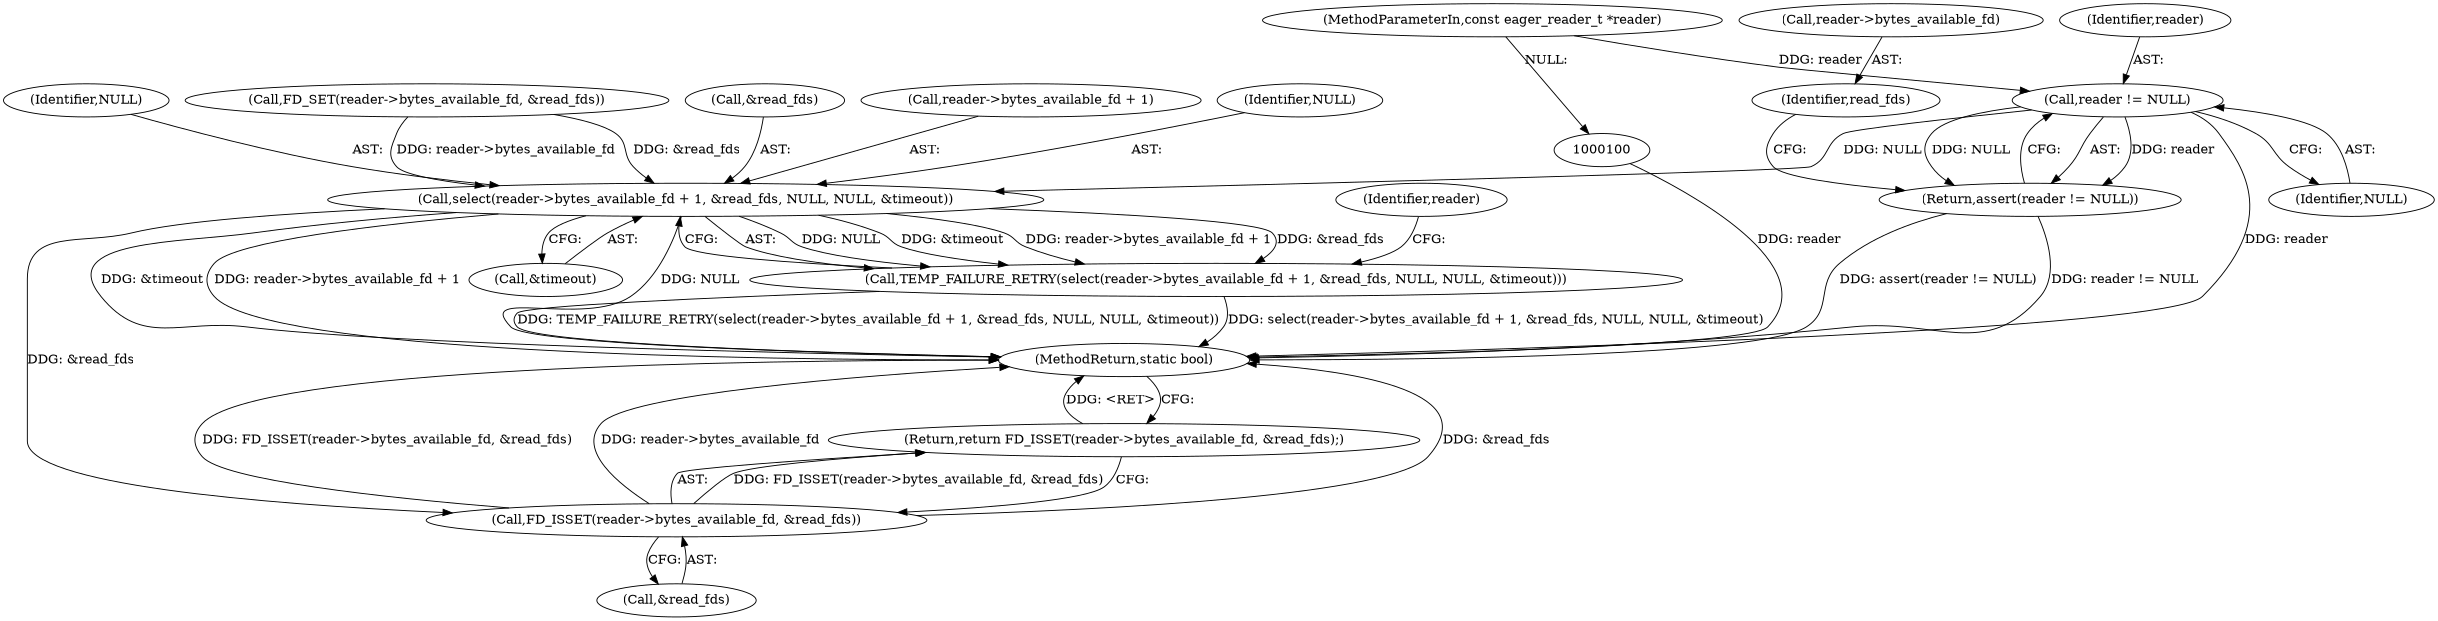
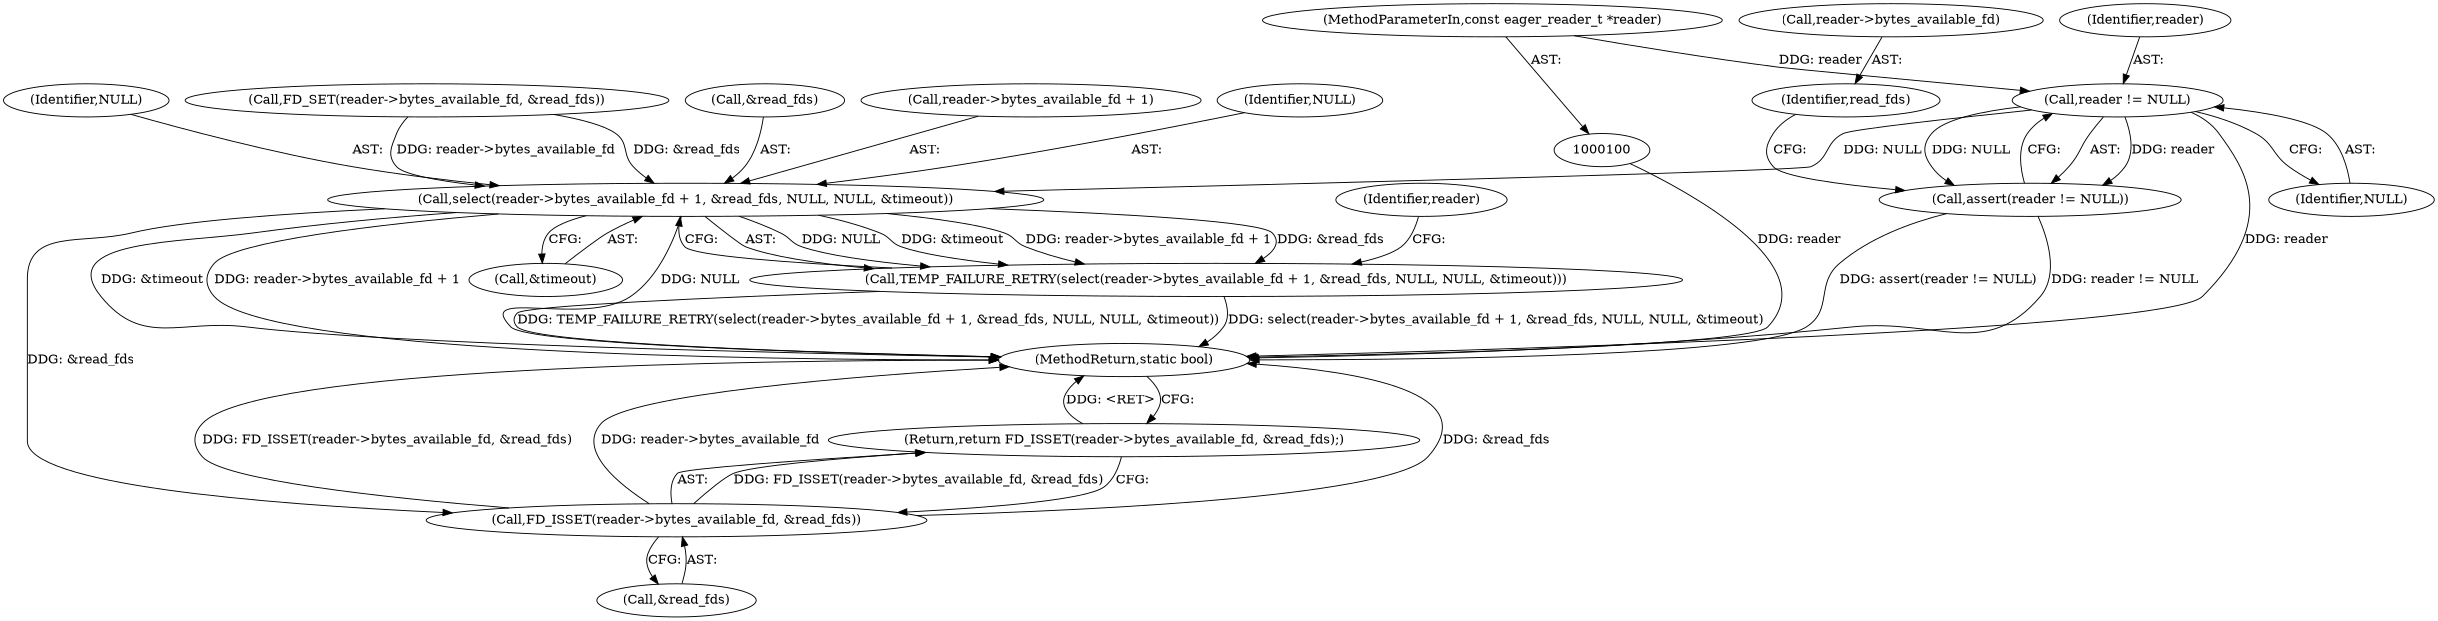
edge "(MethodParameterIn,const eager_reader_t *reader)" -> "1000100": label "NULL: " -> "AST: "
node "(Return,assert(reader != NULL))": label "(Return,assert(reader != NULL))" -> "(Call,assert(reader != NULL))"
